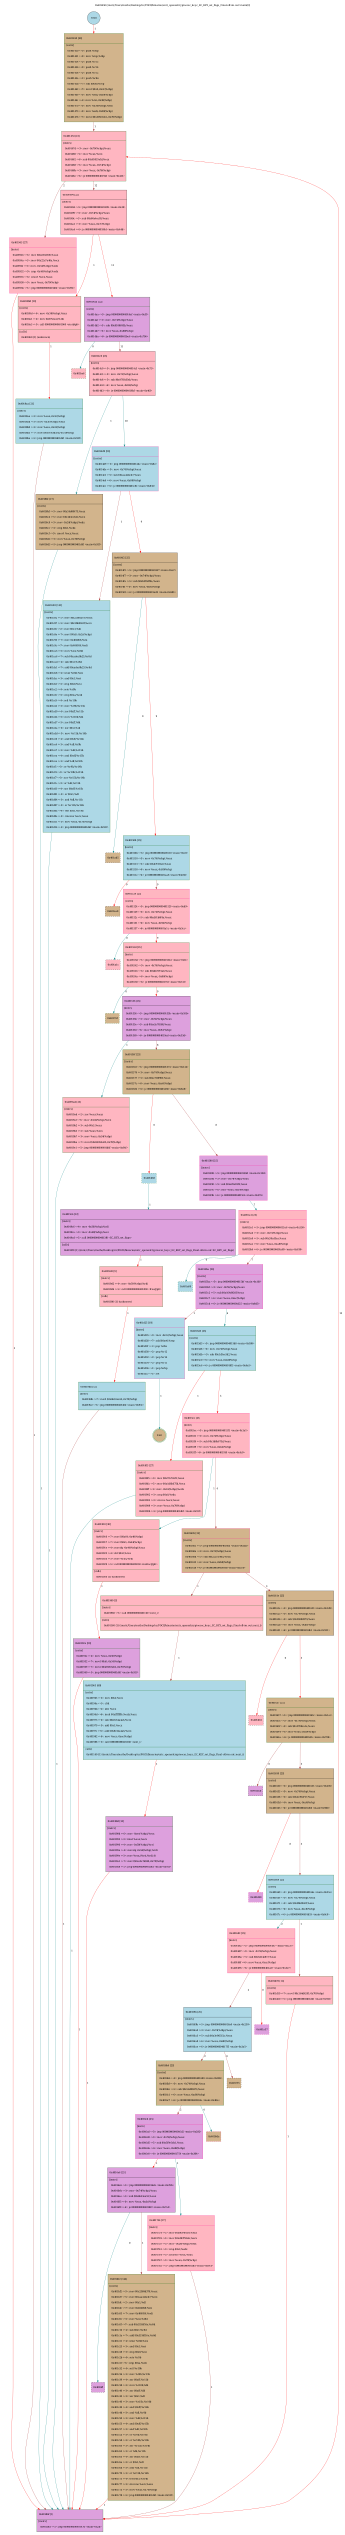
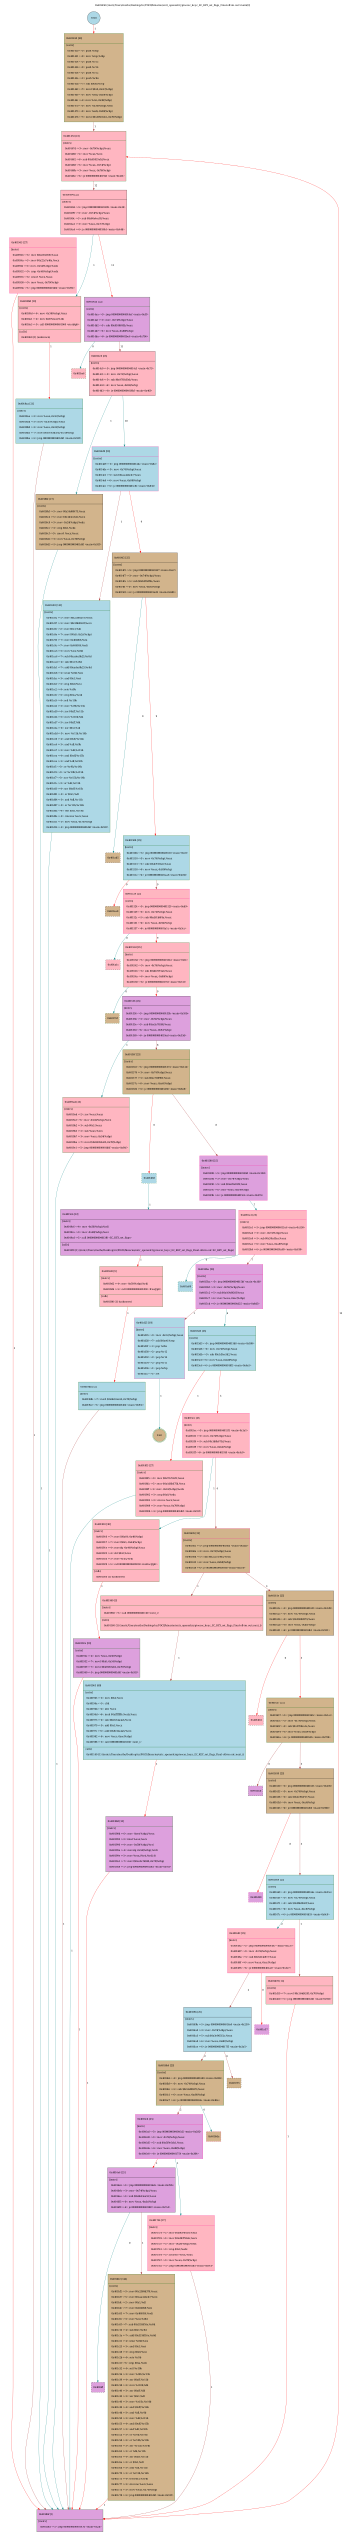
edge "0x40147d [23]" -> "0x401945 [27]": removed, label "2"
edge "0x401494 [22]" -> "0x40189d [13]": color red -> teal
